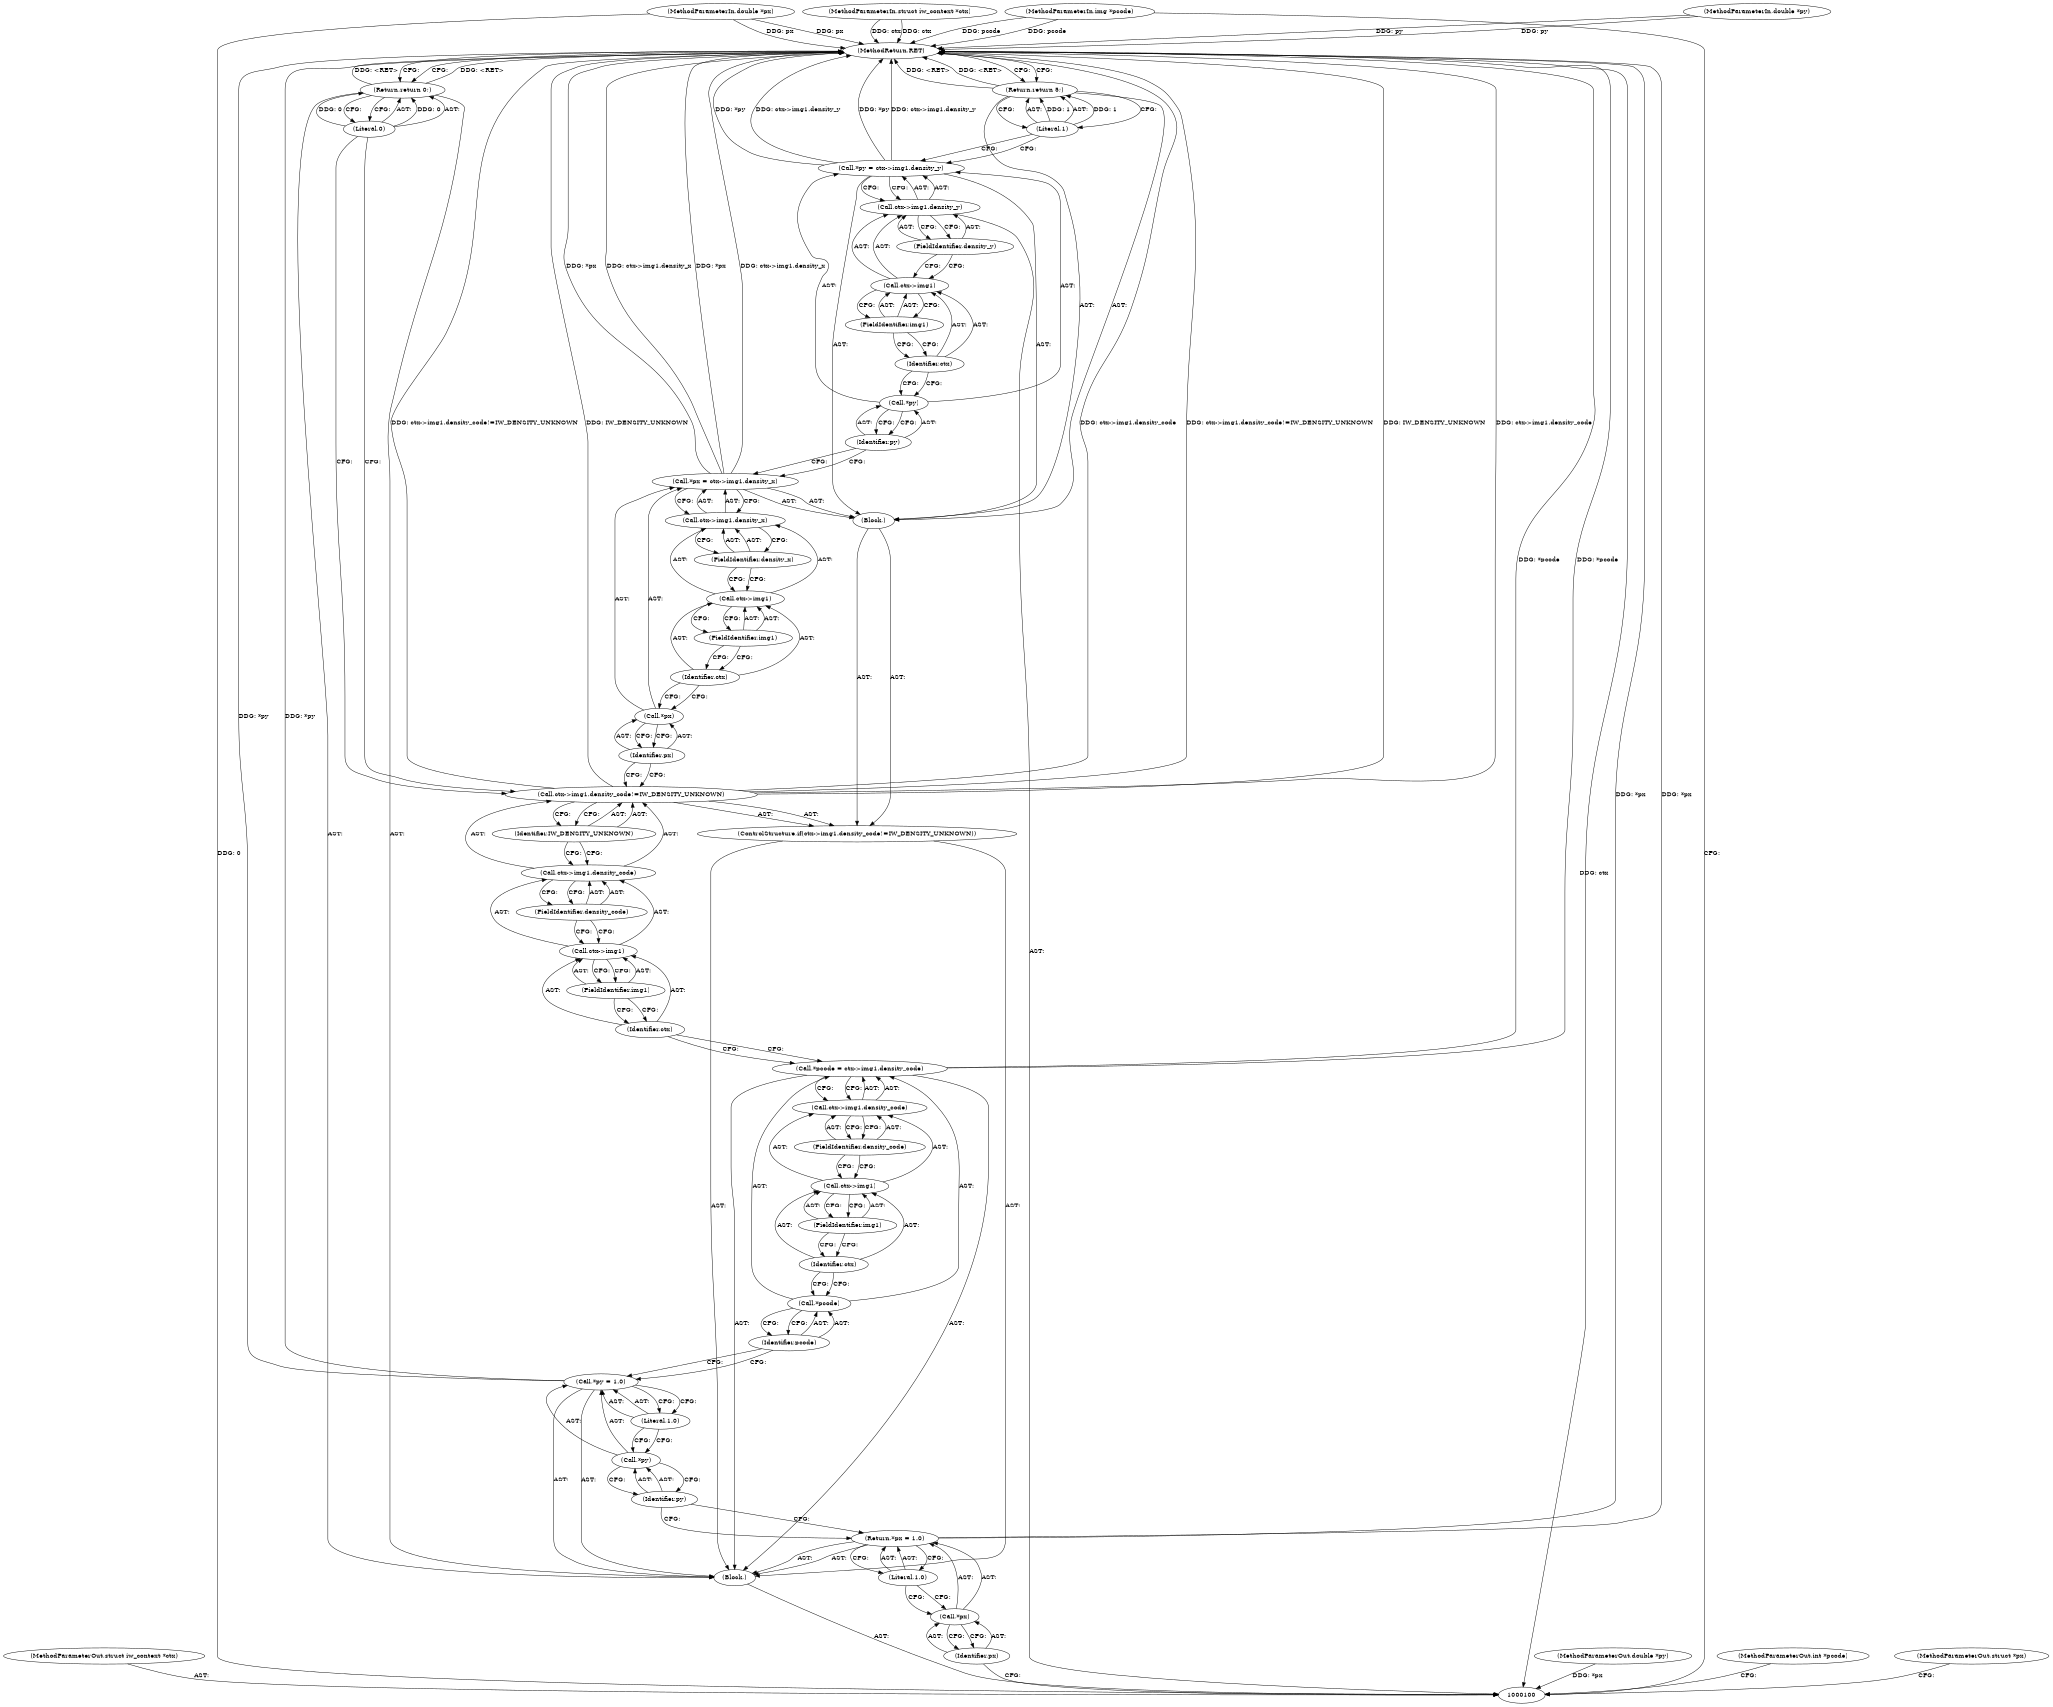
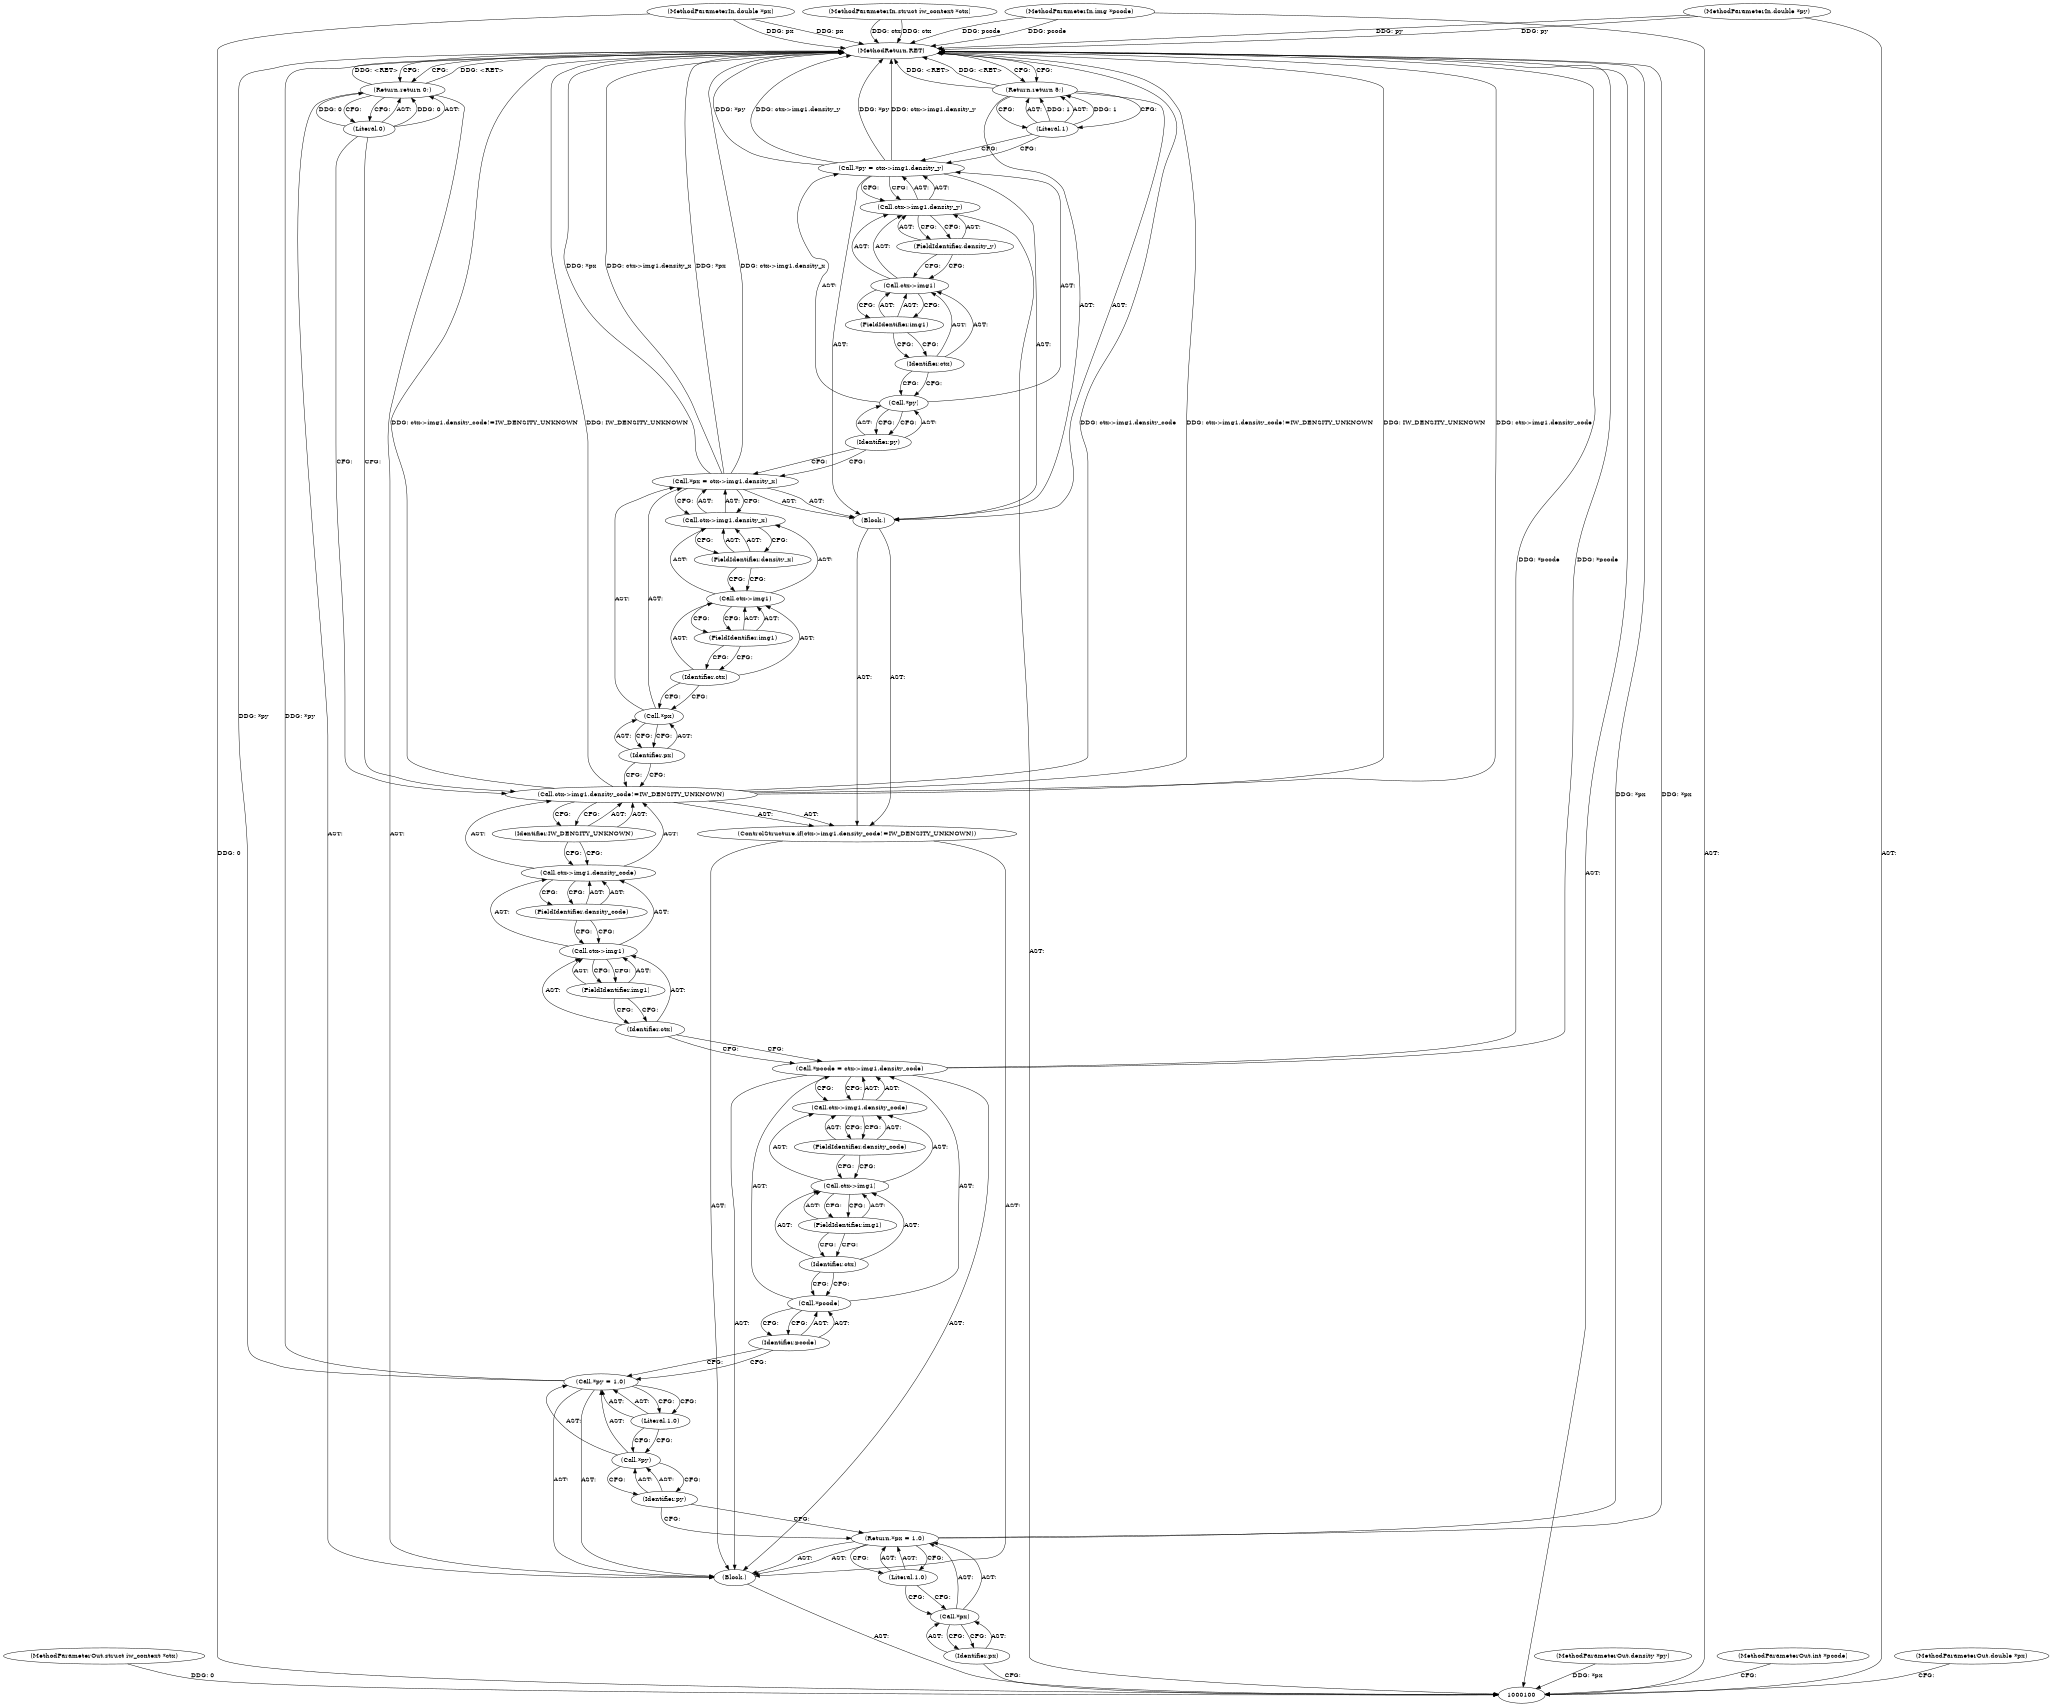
edge "(MethodParameterIn,img *pcode)" -> "1000100": label "CFG: " -> "AST: "
edge "(MethodReturn,RET)" -> "1000100": label "DDG: ctx" -> "AST: "
edge "(MethodParameterIn,double *py)" -> "1000100": added, label "AST:"
node "(MethodParameterOut,double *py)": label "(MethodParameterOut,double *py)" -> "(MethodParameterOut,density *py)"
node "(MethodParameterOut,struct *px)": label "(MethodParameterOut,struct *px)" -> "(MethodParameterOut,double *px)"
edge "(MethodParameterOut,struct iw_context *ctx)" -> "1000100": label "AST: " -> "DDG: 0"
